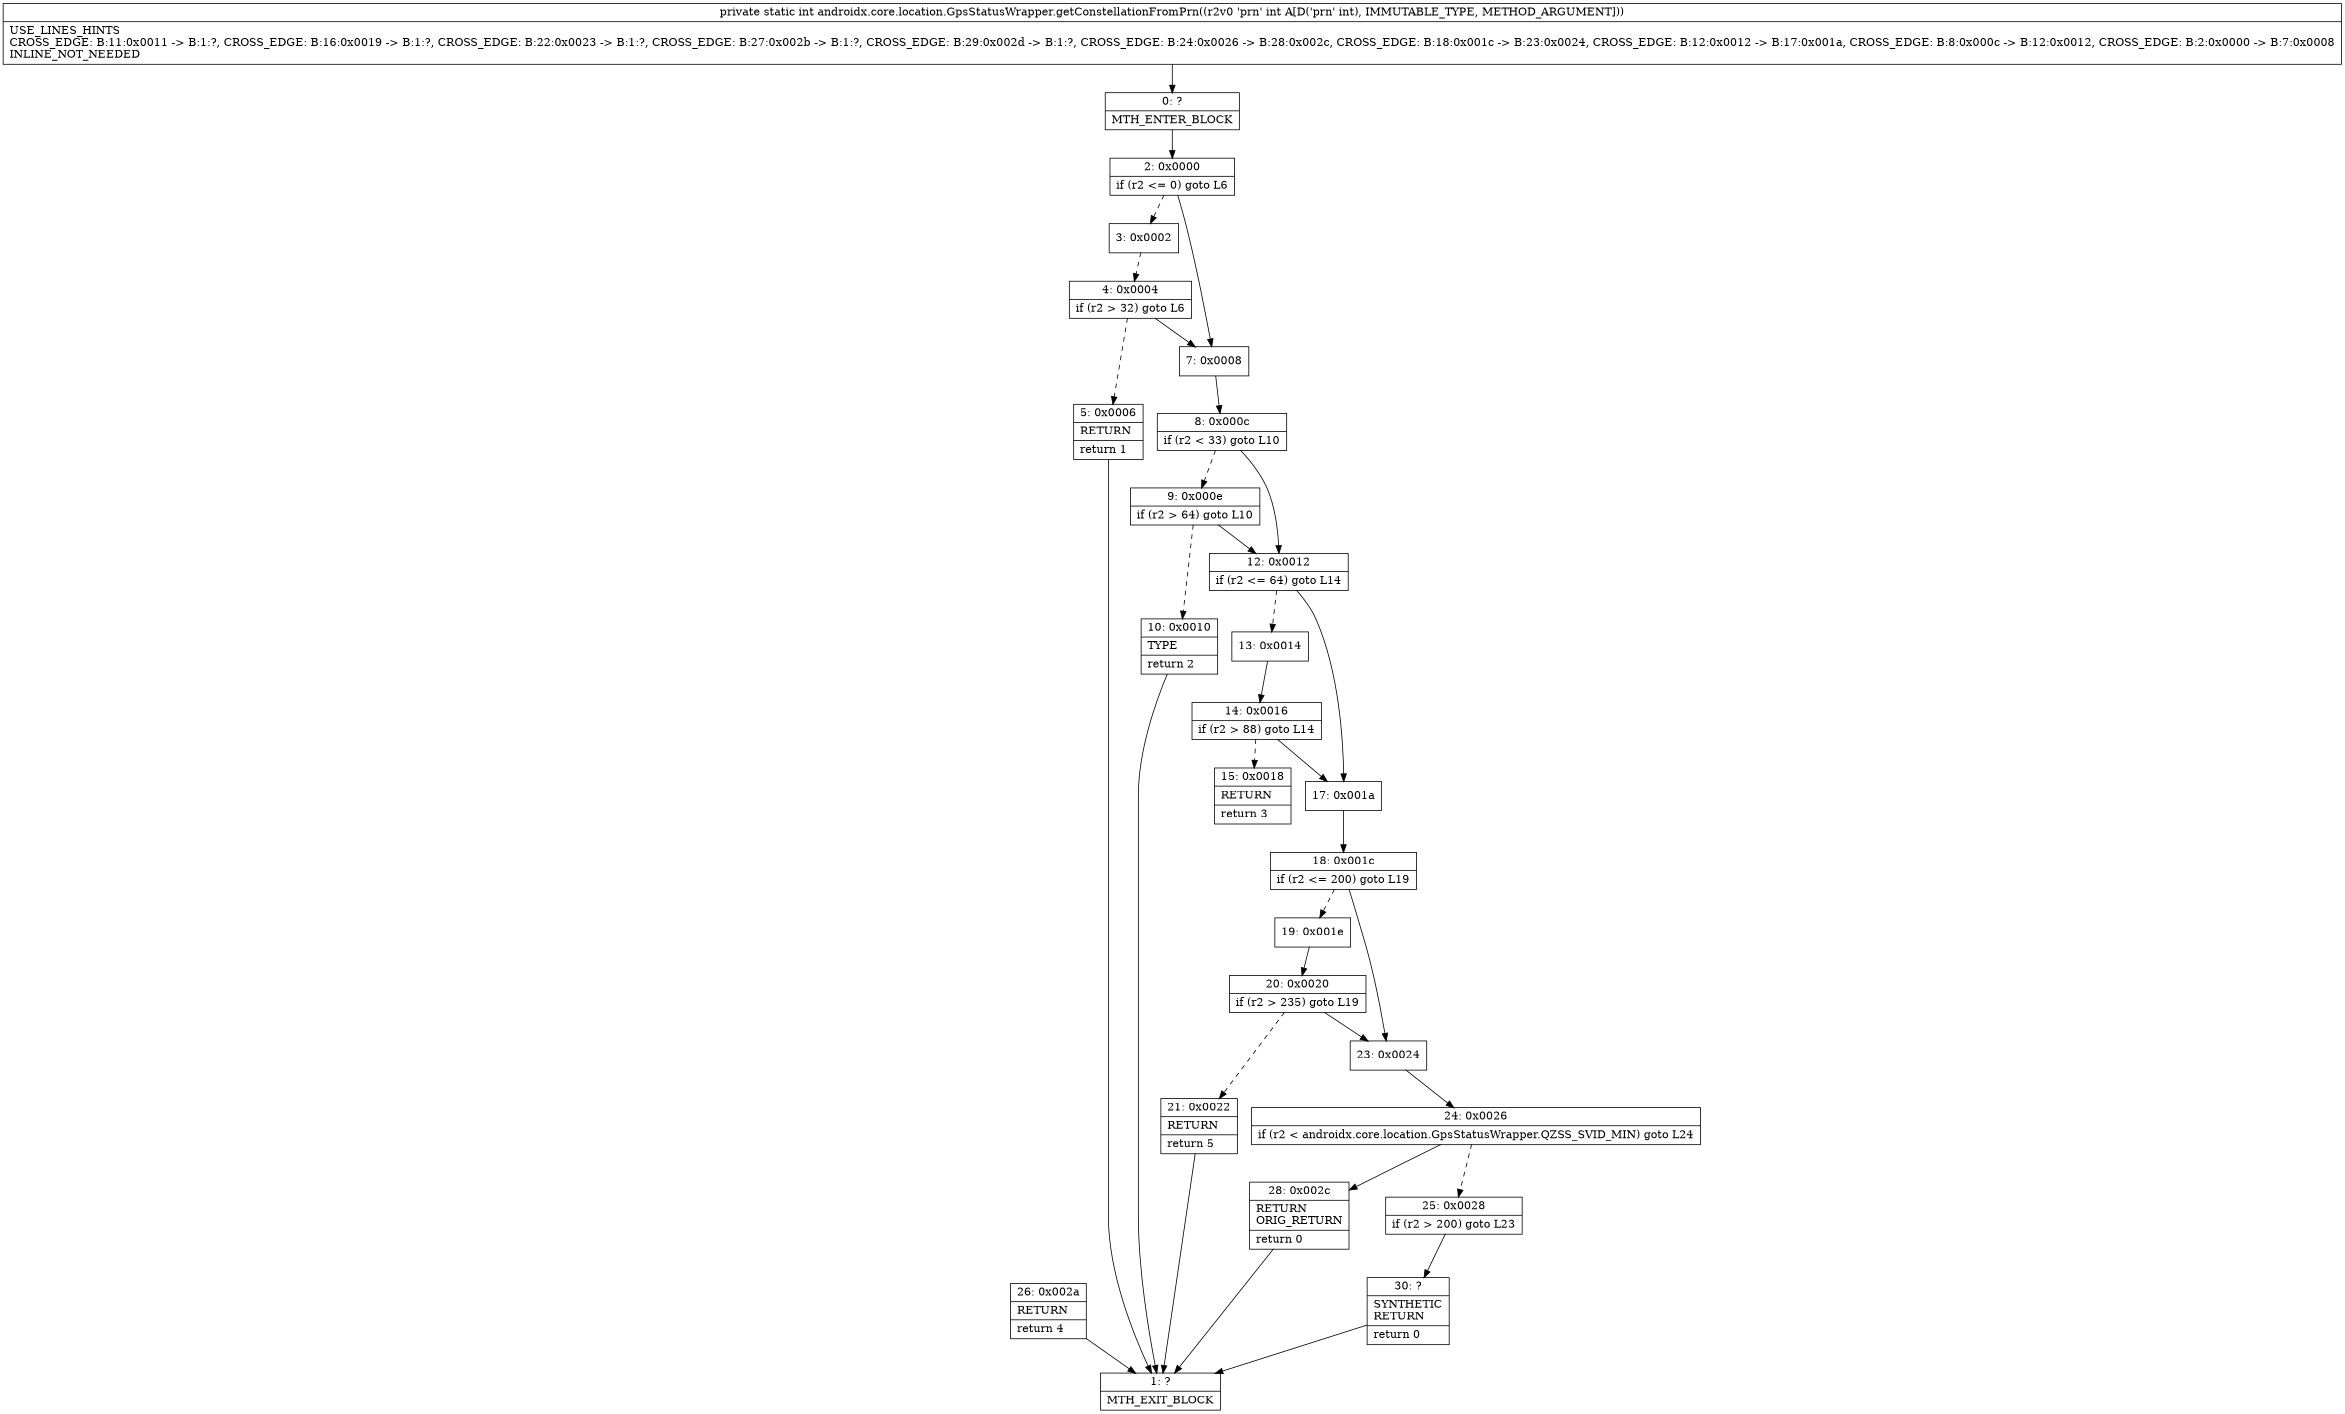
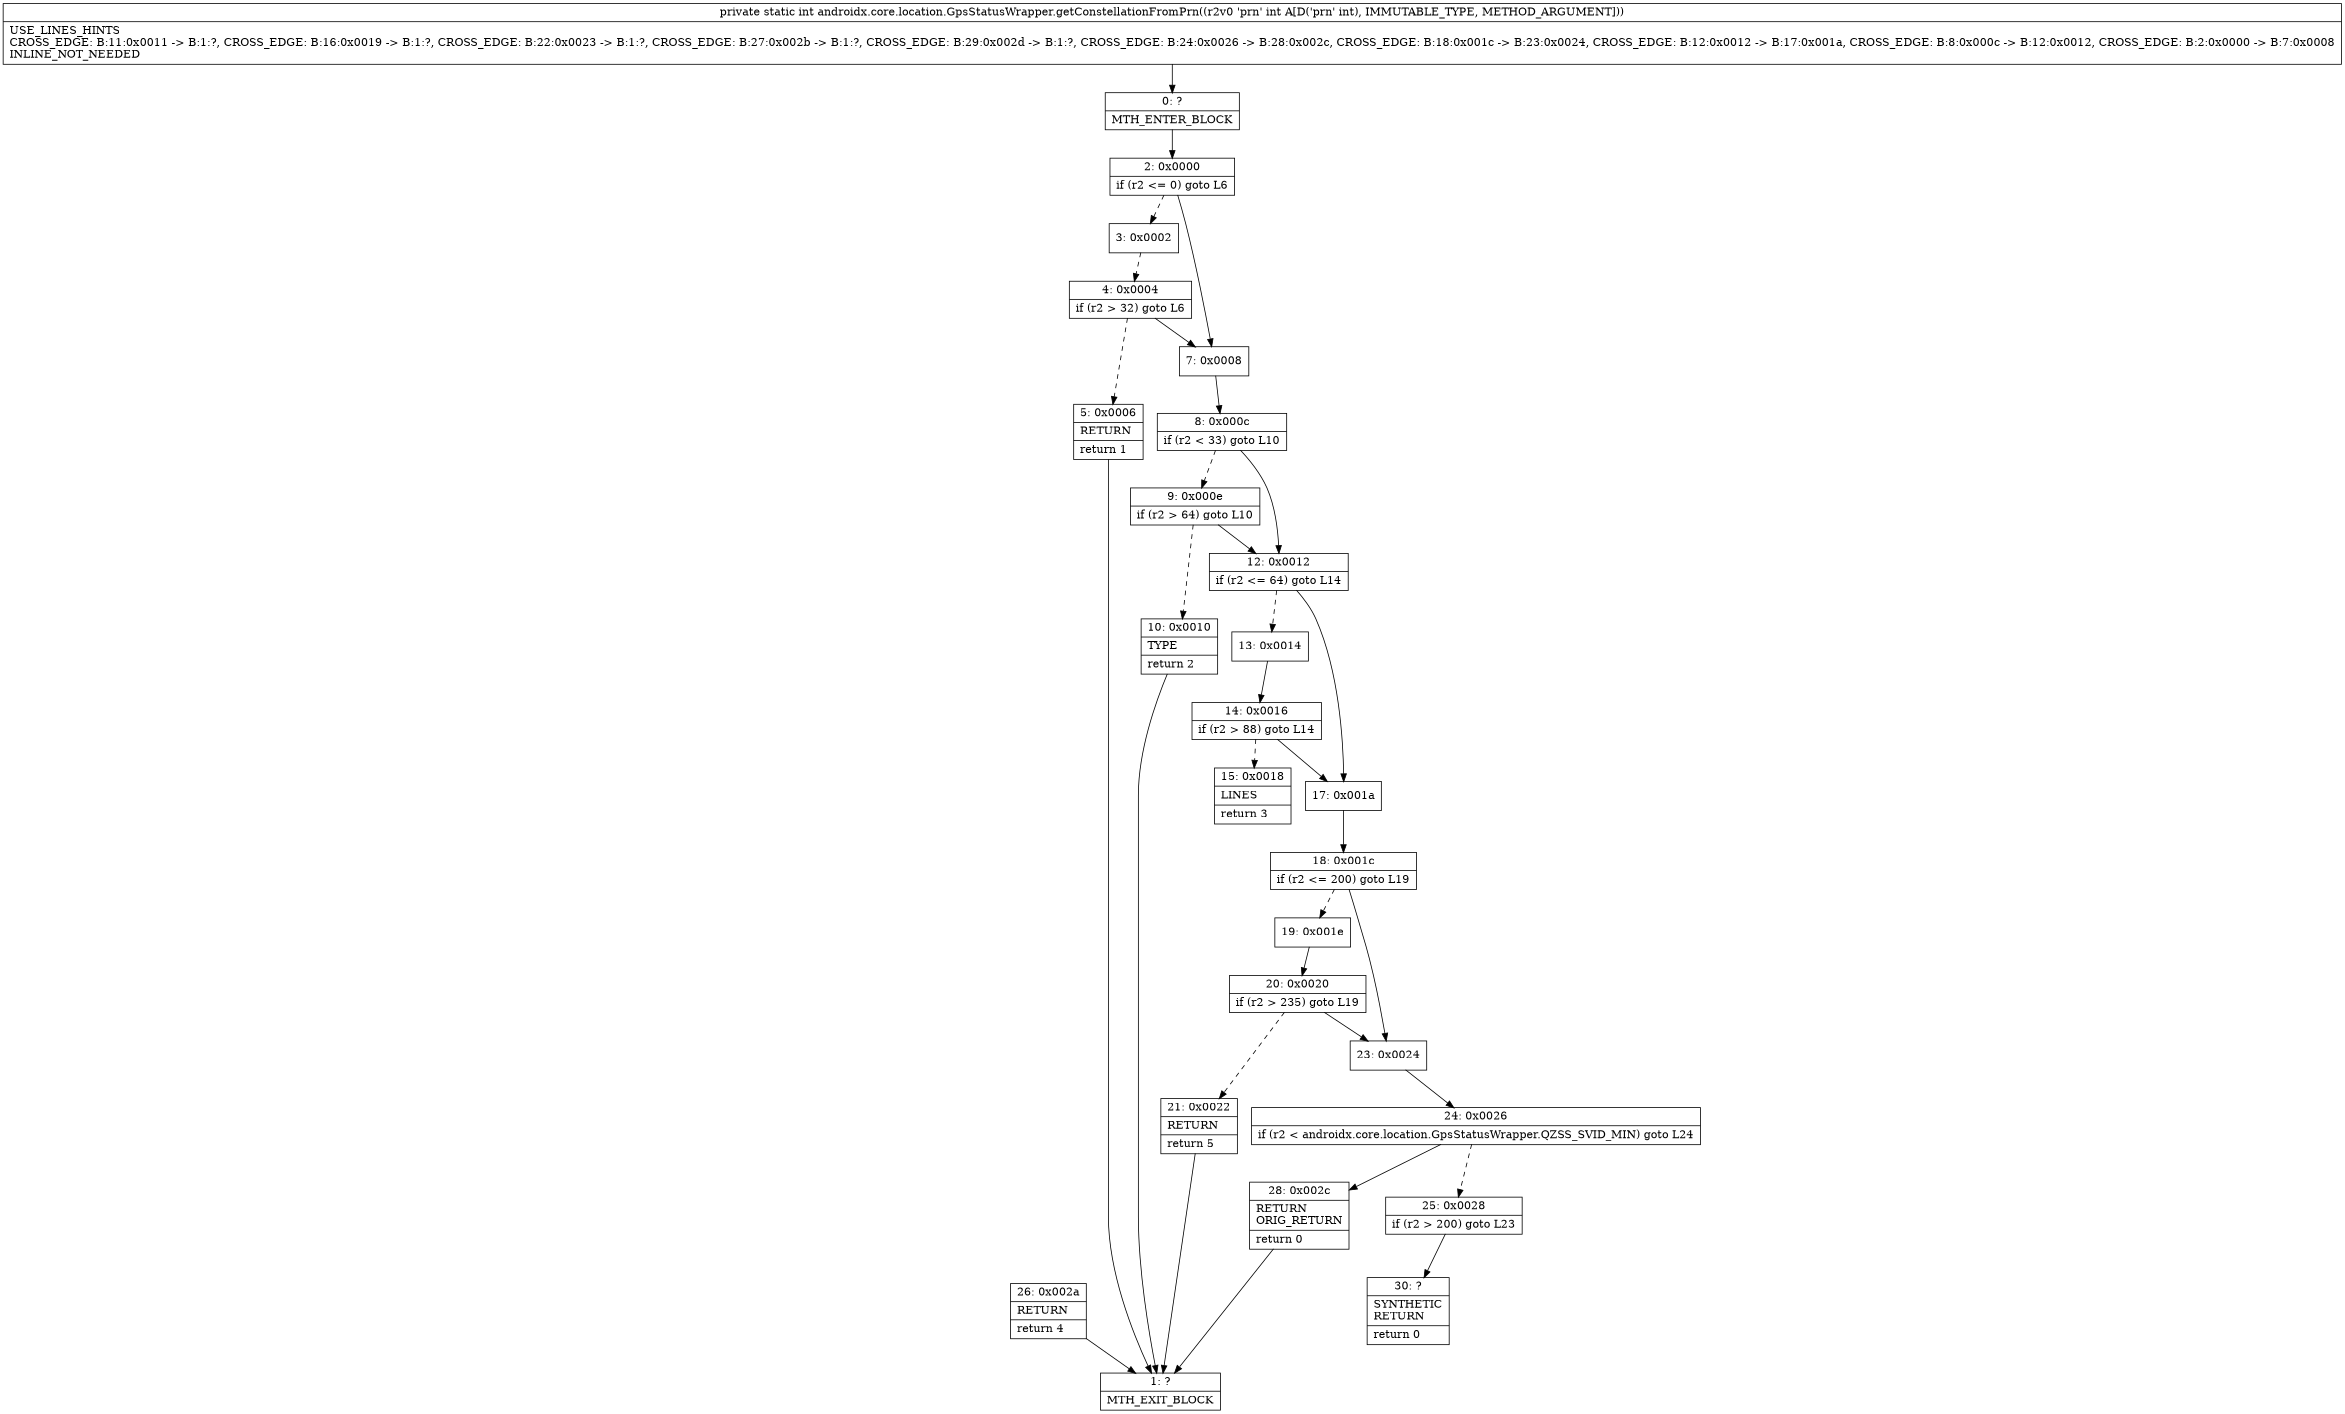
node "15: 0x0018": text "RETURN" -> "LINES"
edge "30: ?" -> "1: ?": removed
